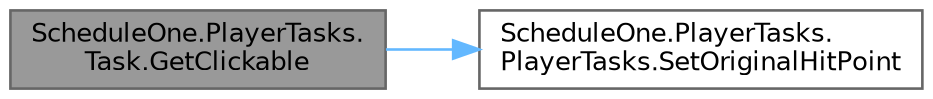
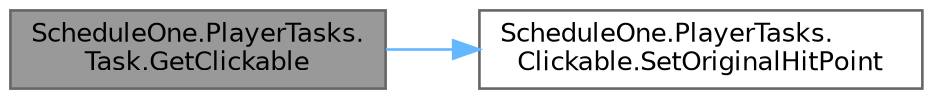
node "ScheduleOne.PlayerTasks. PlayerTasks.SetOriginalHitPoint": label "ScheduleOne.PlayerTasks. PlayerTasks.SetOriginalHitPoint" -> "ScheduleOne.PlayerTasks. Clickable.SetOriginalHitPoint"
